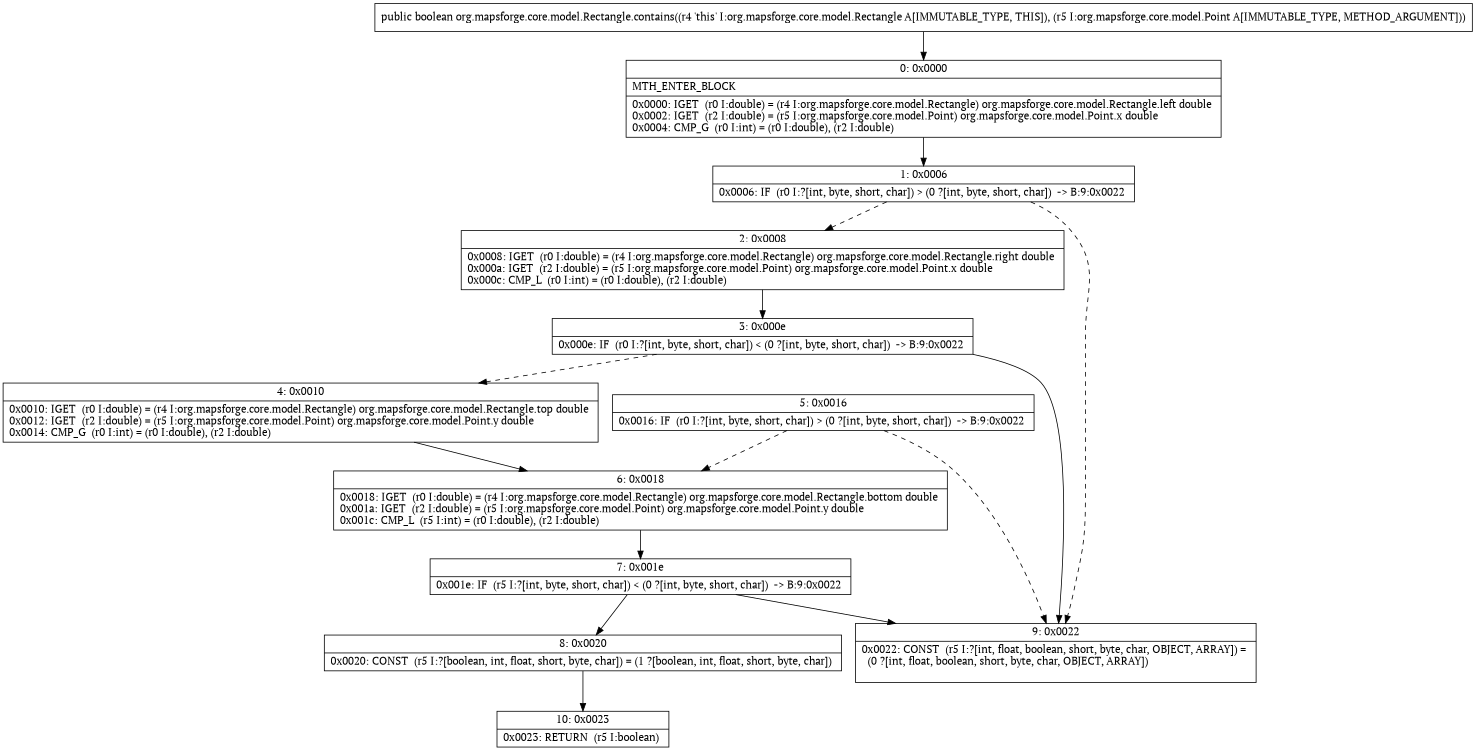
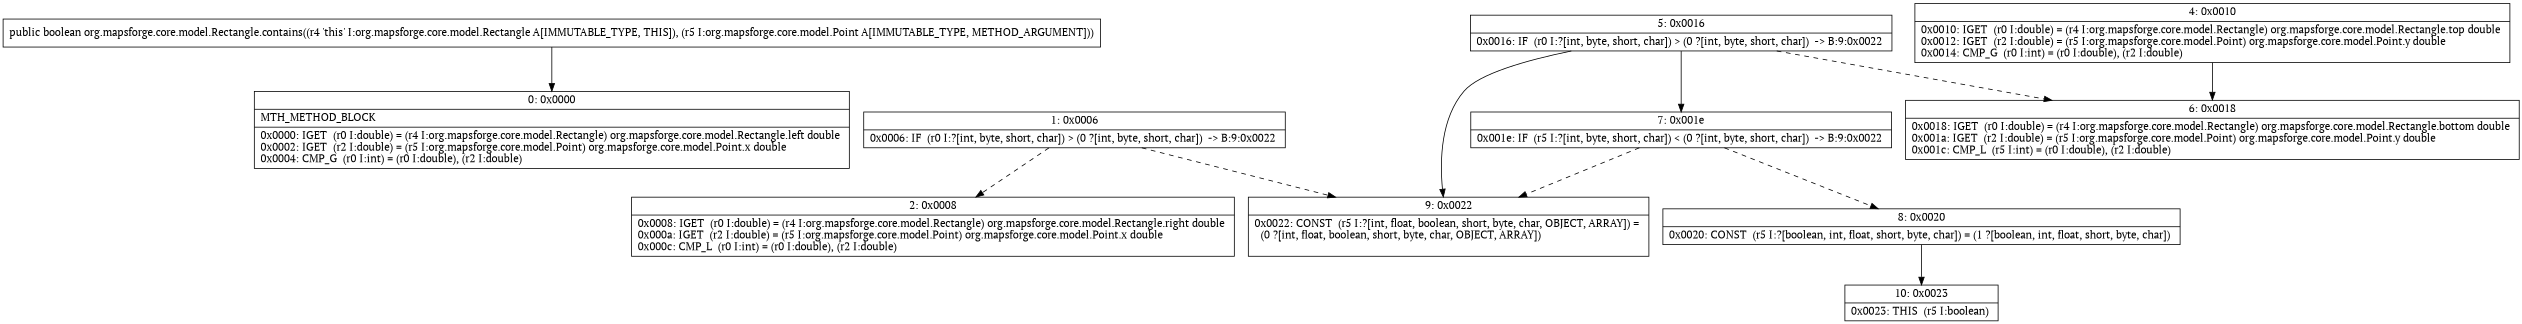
node "0: 0x0000": text "MTH_ENTER_BLOCK" -> "MTH_METHOD_BLOCK"
edge "0: 0x0000" -> "1: 0x0006": removed
node "3: 0x000e": removed
edge "5: 0x0016" -> "9: 0x0022": style dashed -> solid
edge "6: 0x0018" -> "7: 0x001e": now "5: 0x0016" -> "7: 0x001e"
edge "7: 0x001e" -> "9: 0x0022": style solid -> dashed
edge "7: 0x001e" -> "8: 0x0020": style solid -> dashed
node "10: 0x0023": text "0x0023: RETURN  (r5 I:boolean)" -> "0x0023: THIS  (r5 I:boolean)"
